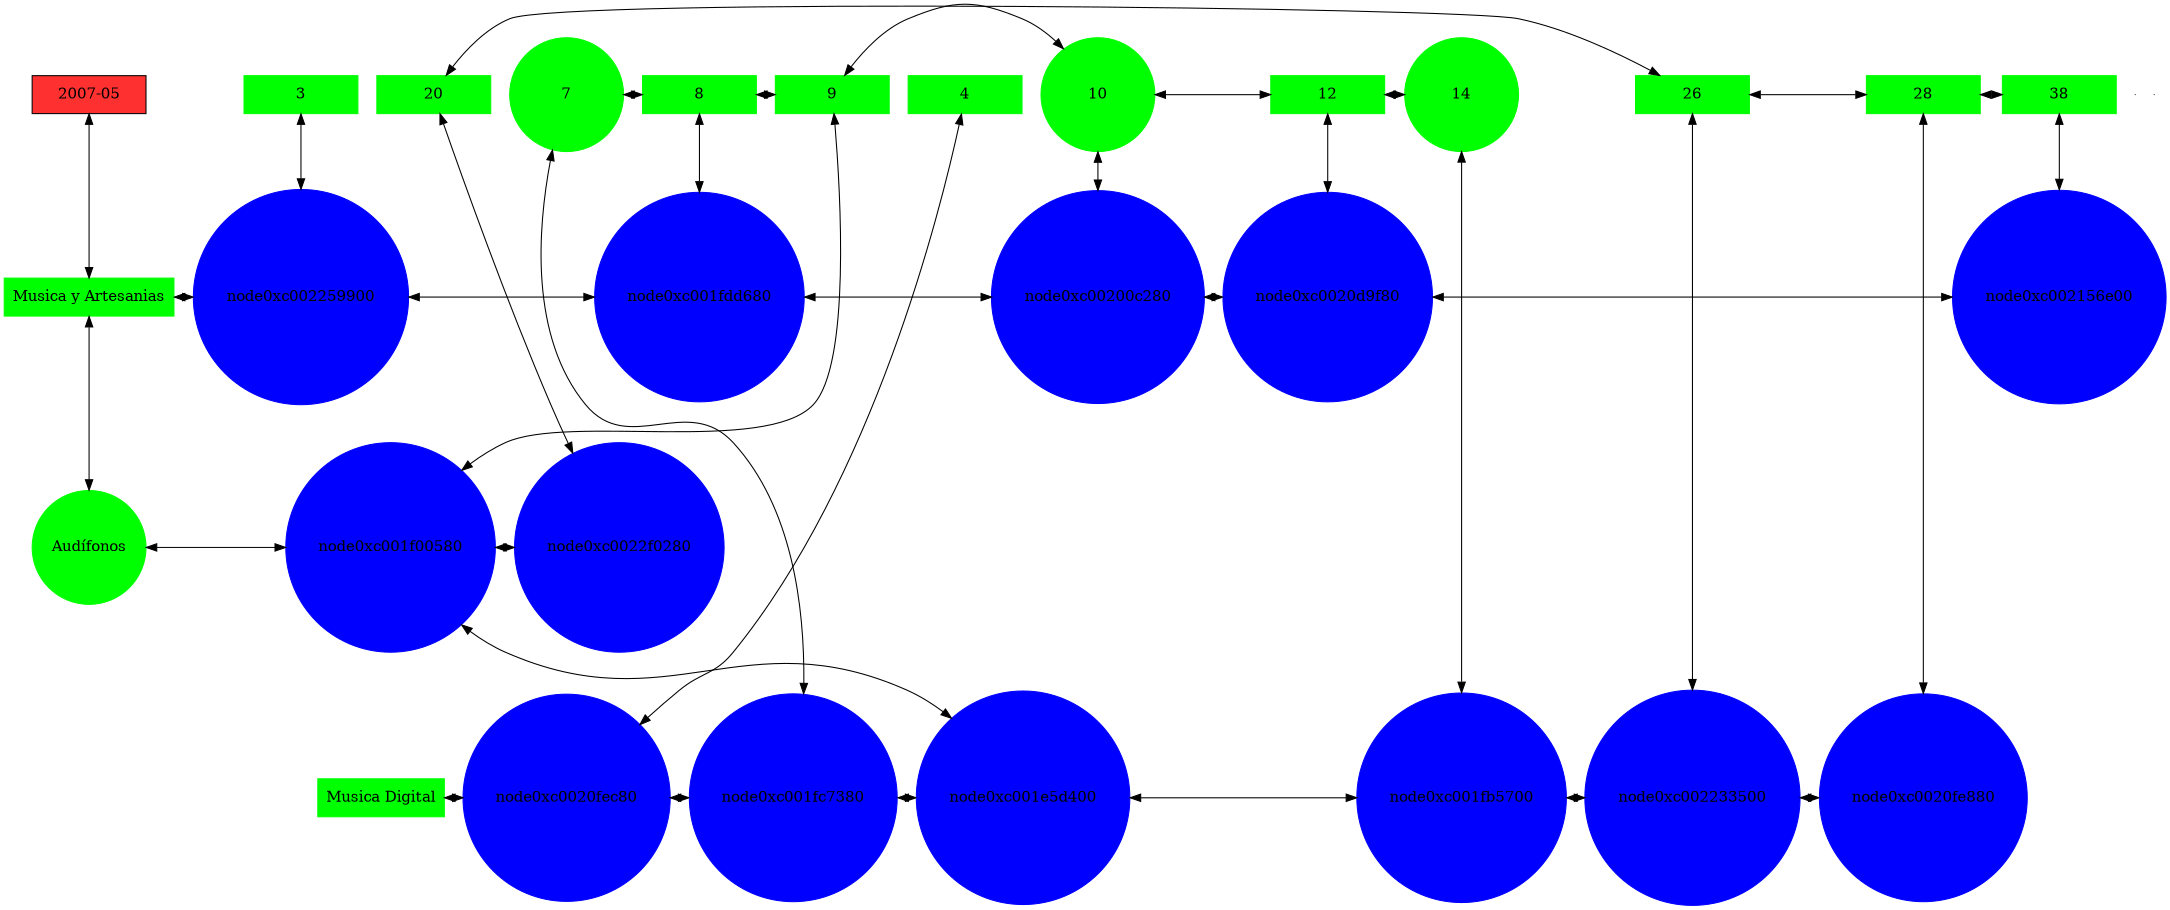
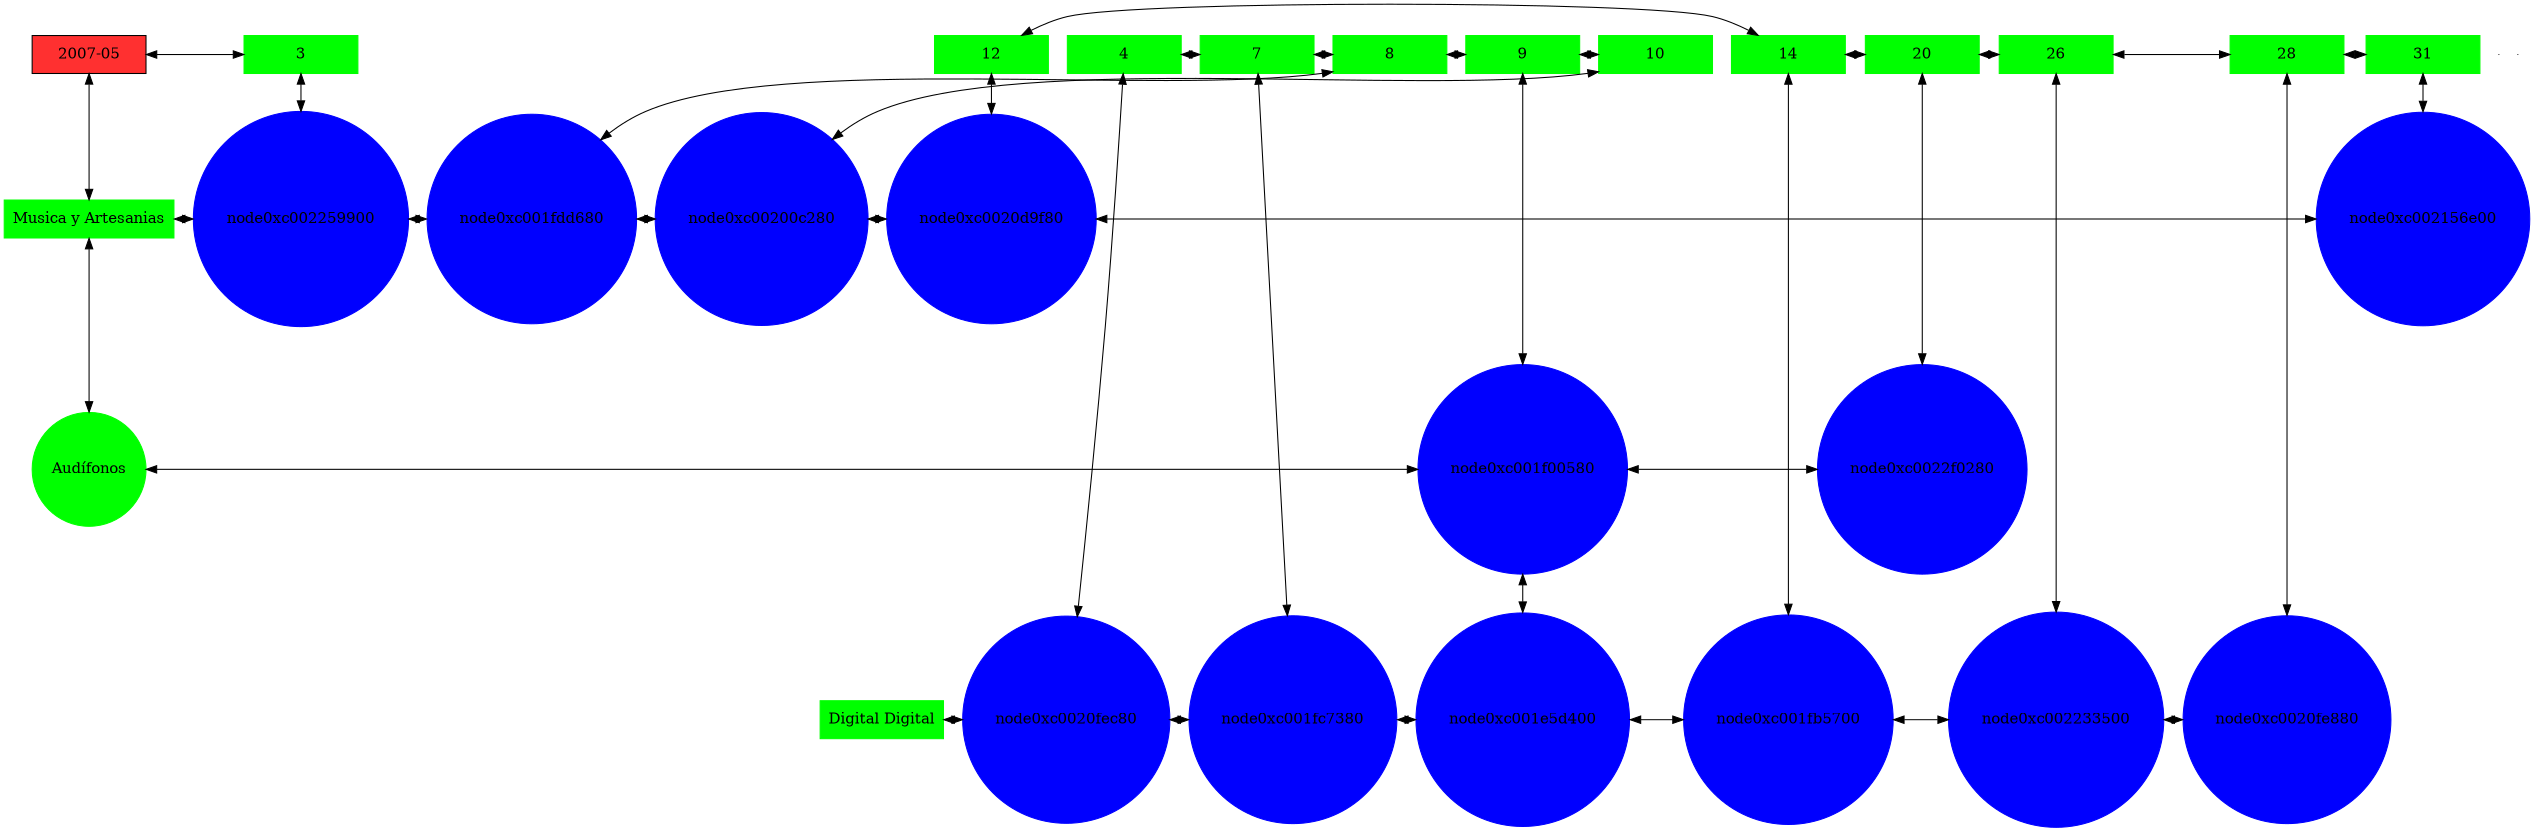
edge "2007-05" -- "3": added
edge "4" -- "7": added
edge "14" -- "20": added
node "7": shape circle -> box
node "10": shape circle -> box
edge "10" -- "12": removed
node "14": shape circle -> box
node "38": label "38" -> "31"
node "Musica Digital": label "Musica Digital" -> "Digital Digital"
